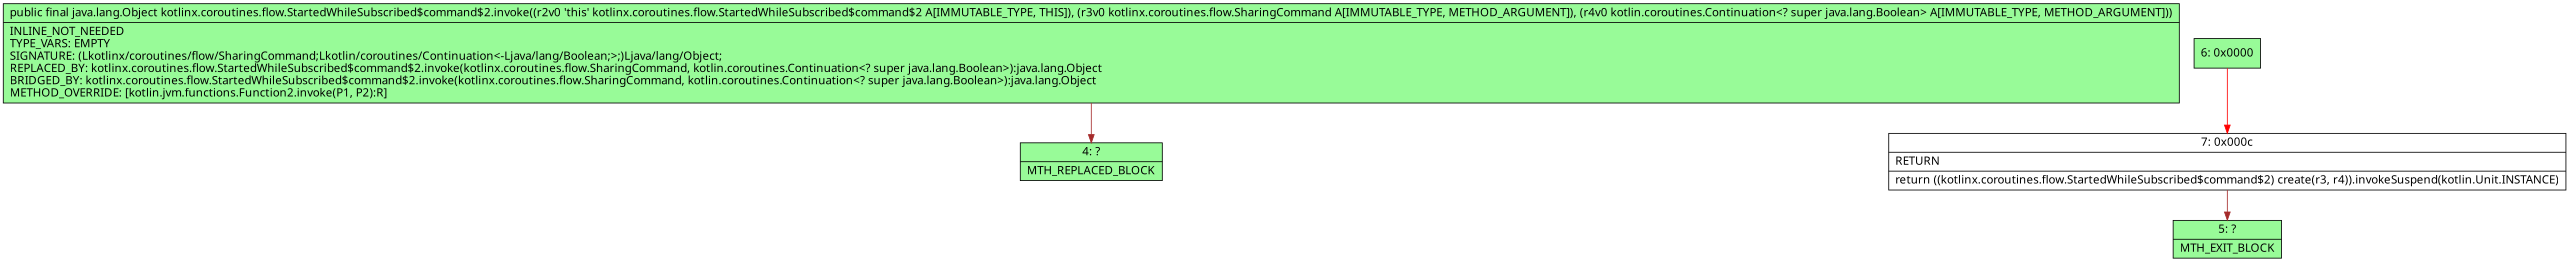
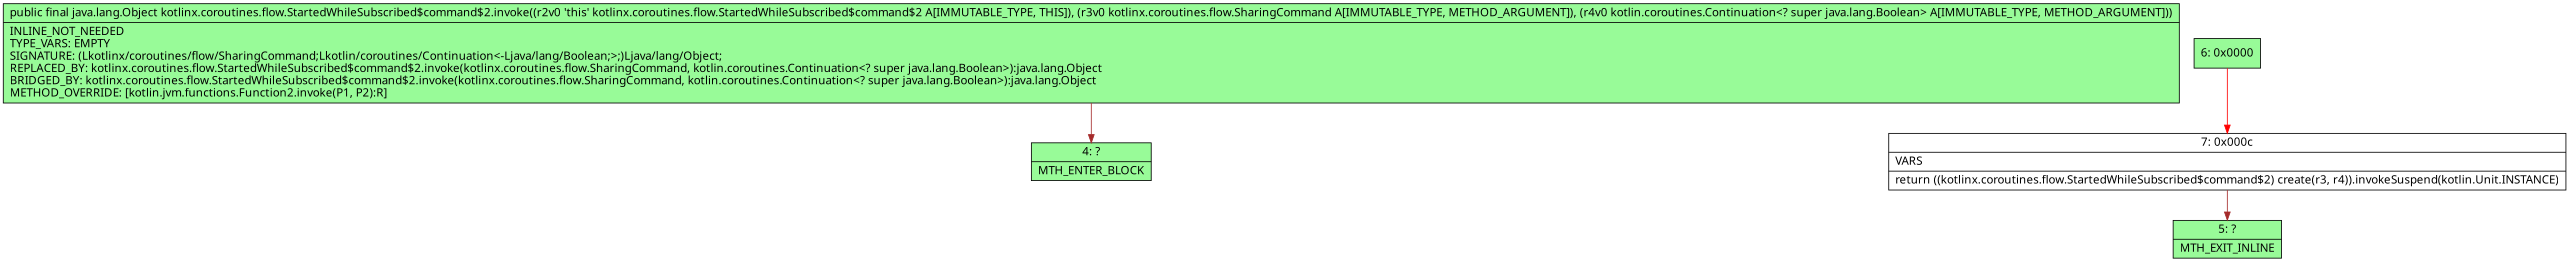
node "7: 0x000c": text "RETURN" -> "VARS"
node "4: ?": text "MTH_REPLACED_BLOCK" -> "MTH_ENTER_BLOCK"
node "5: ?": text "MTH_EXIT_BLOCK" -> "MTH_EXIT_INLINE"
